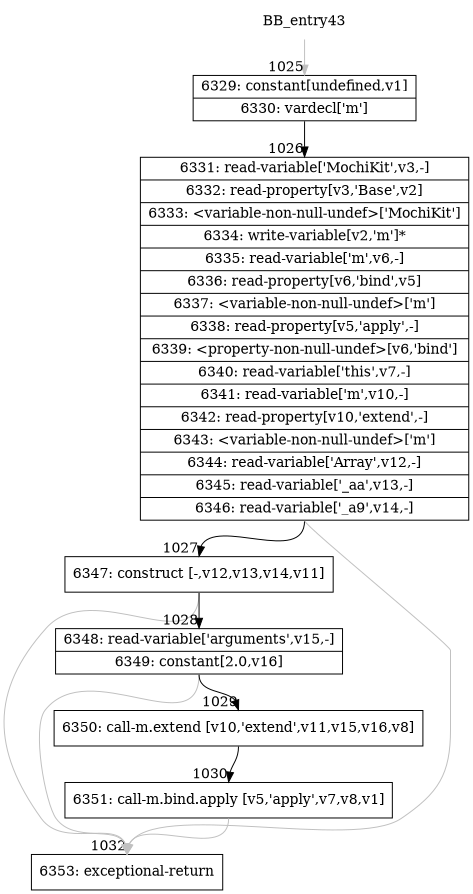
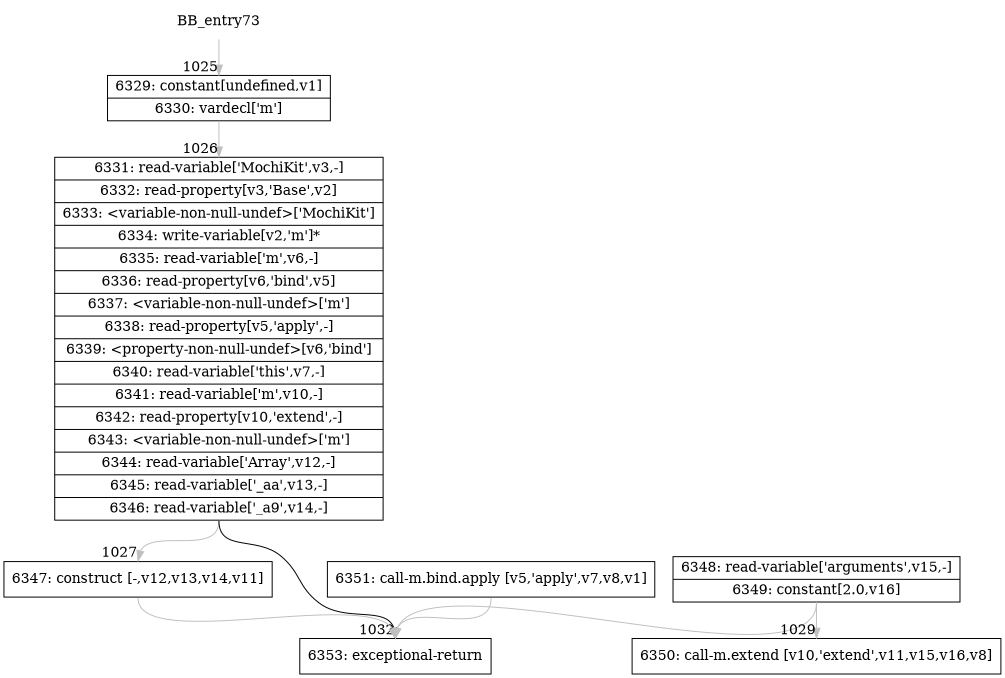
node "BB_entry43": label "BB_entry43" -> "BB_entry73"
edge "6329: constant[undefined,v1]" -> "6331: read-variable['MochiKit',v3,-]": color black -> gray
edge "6331: read-variable['MochiKit',v3,-]" -> "6347: construct [-,v12,v13,v14,v11]": color black -> gray
edge "6347: construct [-,v12,v13,v14,v11]" -> "6348: read-variable['arguments',v15,-]": removed
edge "6348: read-variable['arguments',v15,-]" -> "6350: call-m.extend [v10,'extend',v11,v15,v16,v8]": color black -> gray
edge "6350: call-m.extend [v10,'extend',v11,v15,v16,v8]" -> "6351: call-m.bind.apply [v5,'apply',v7,v8,v1]": removed
edge "6331: read-variable['MochiKit',v3,-]" -> "6353: exceptional-return": color gray -> black
